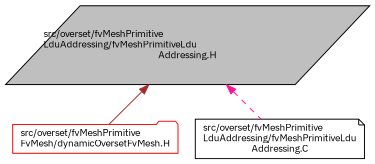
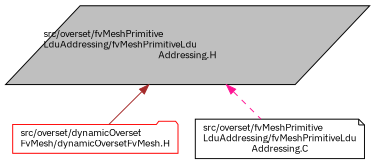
node "src/overset/fvMeshPrimitive FvMesh/dynamicOversetFvMesh.H": label "src/overset/fvMeshPrimitive FvMesh/dynamicOversetFvMesh.H" -> "src/overset/dynamicOverset FvMesh/dynamicOversetFvMesh.H"
